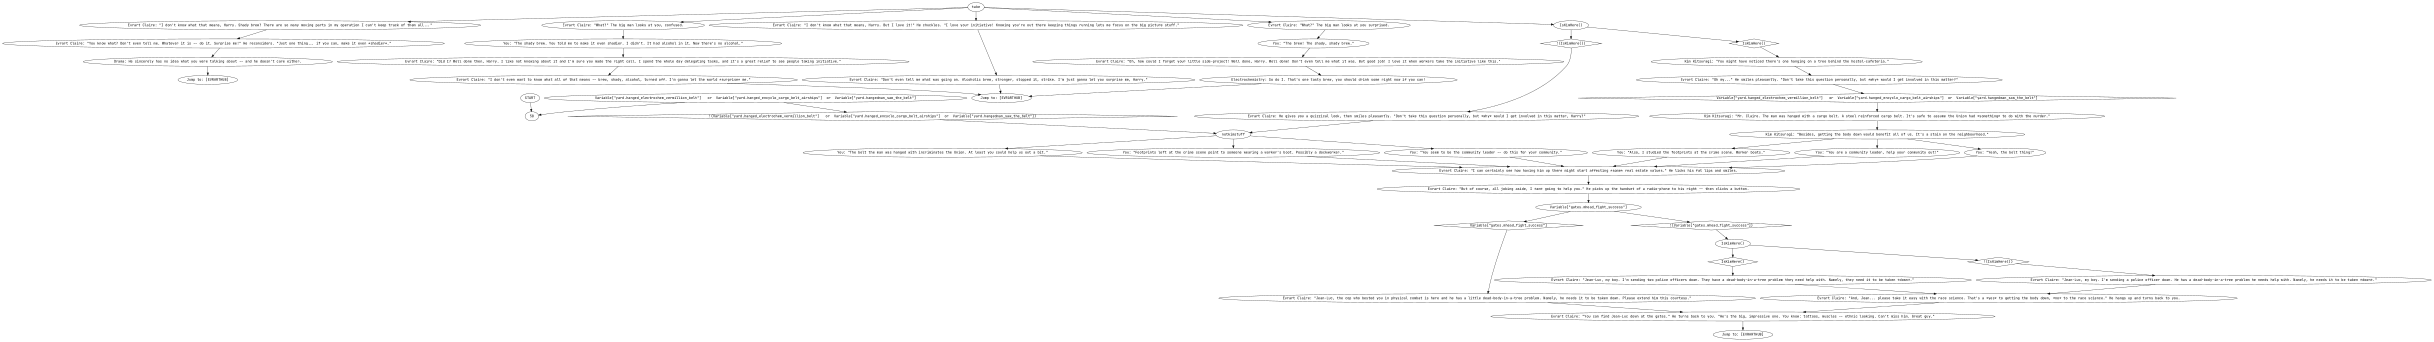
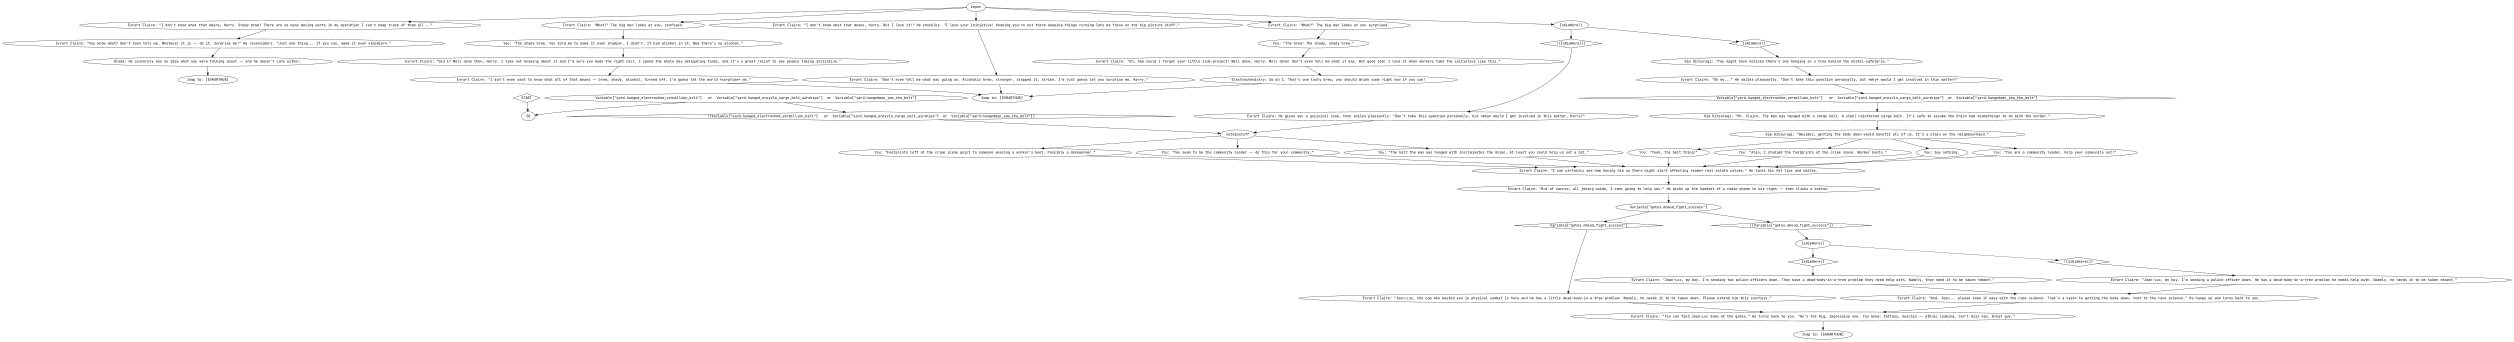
node "take": label "take" -> "input"
node "START": shape ellipse -> diamond
node "You: Say nothing.": added
